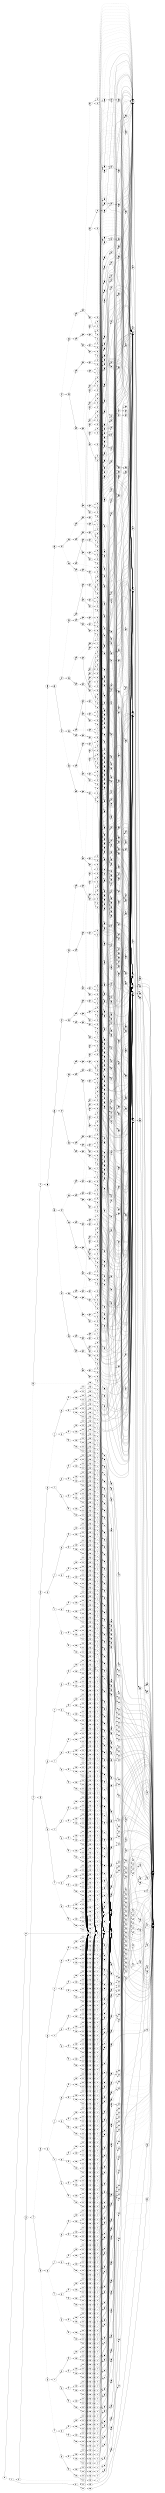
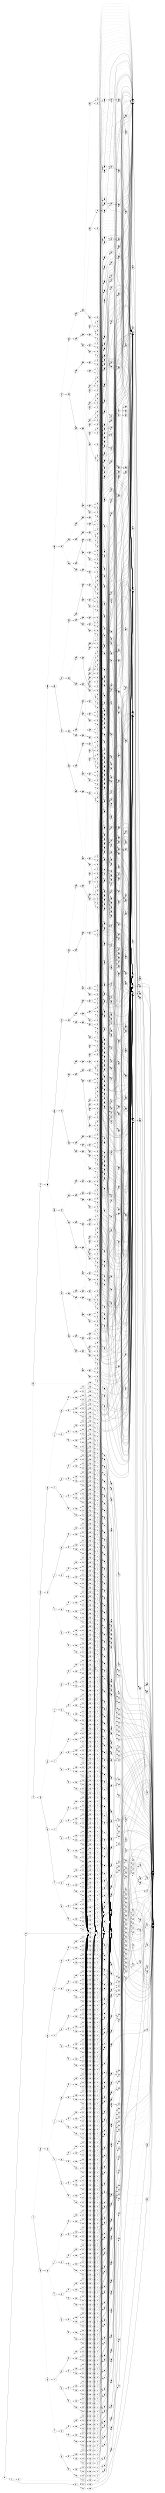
node "3": removed
